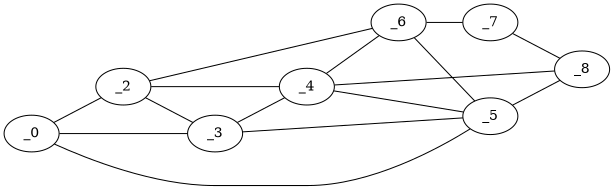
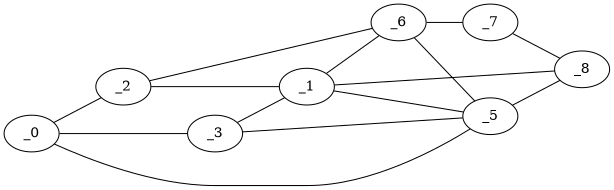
node "_4": label "_4" -> "_1"
edge "_2" -- "_3": removed
